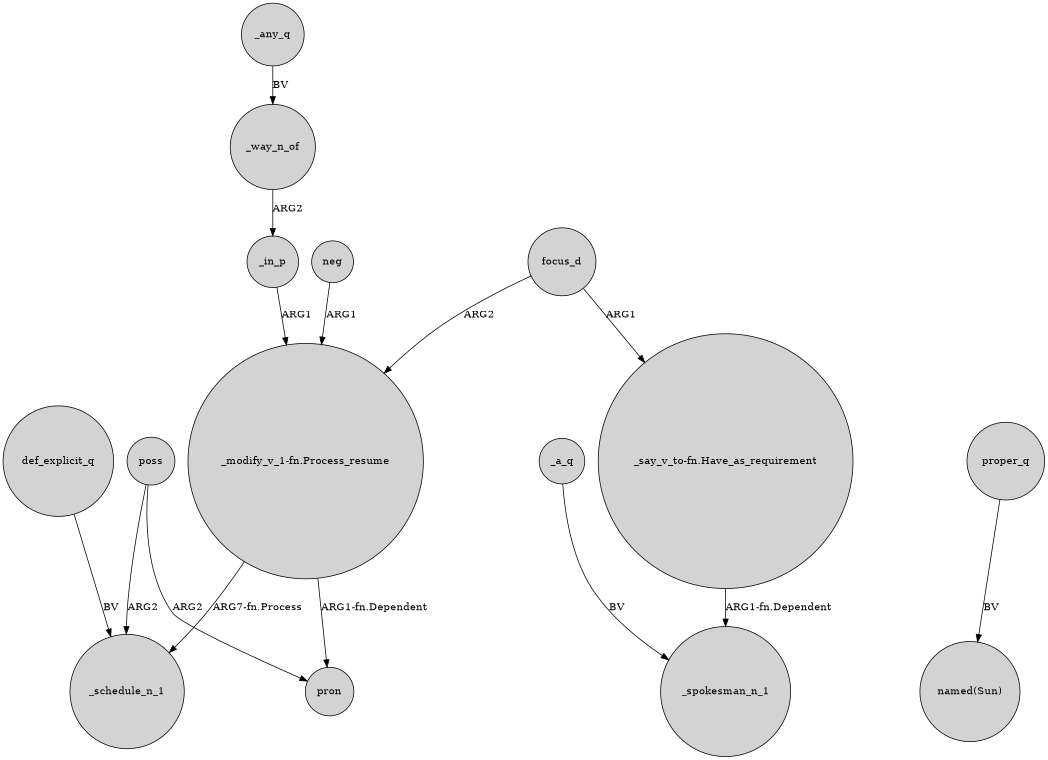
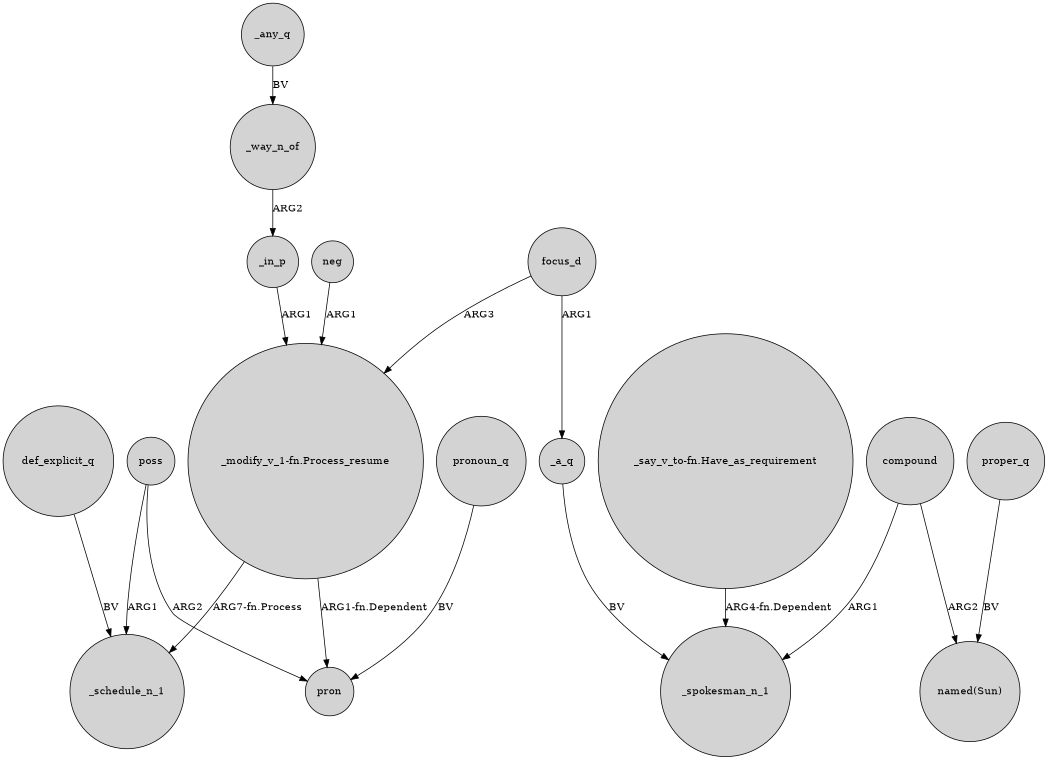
edge "focus_d" -> "_modify_v_1-fn.Process_resume": label "ARG2" -> "ARG3"
edge "focus_d" -> "_say_v_to-fn.Have_as_requirement": now "focus_d" -> "_a_q"
node "pronoun_q": added
node "compound": added
edge "poss" -> "_schedule_n_1": label "ARG2" -> "ARG1"
edge "_say_v_to-fn.Have_as_requirement" -> "_spokesman_n_1": label "ARG1-fn.Dependent" -> "ARG4-fn.Dependent"
